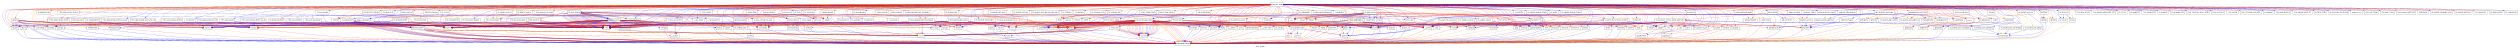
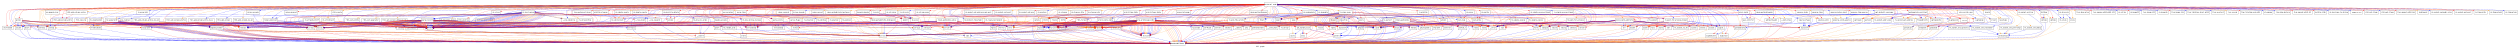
node "rk_strpoolcollect": removed
